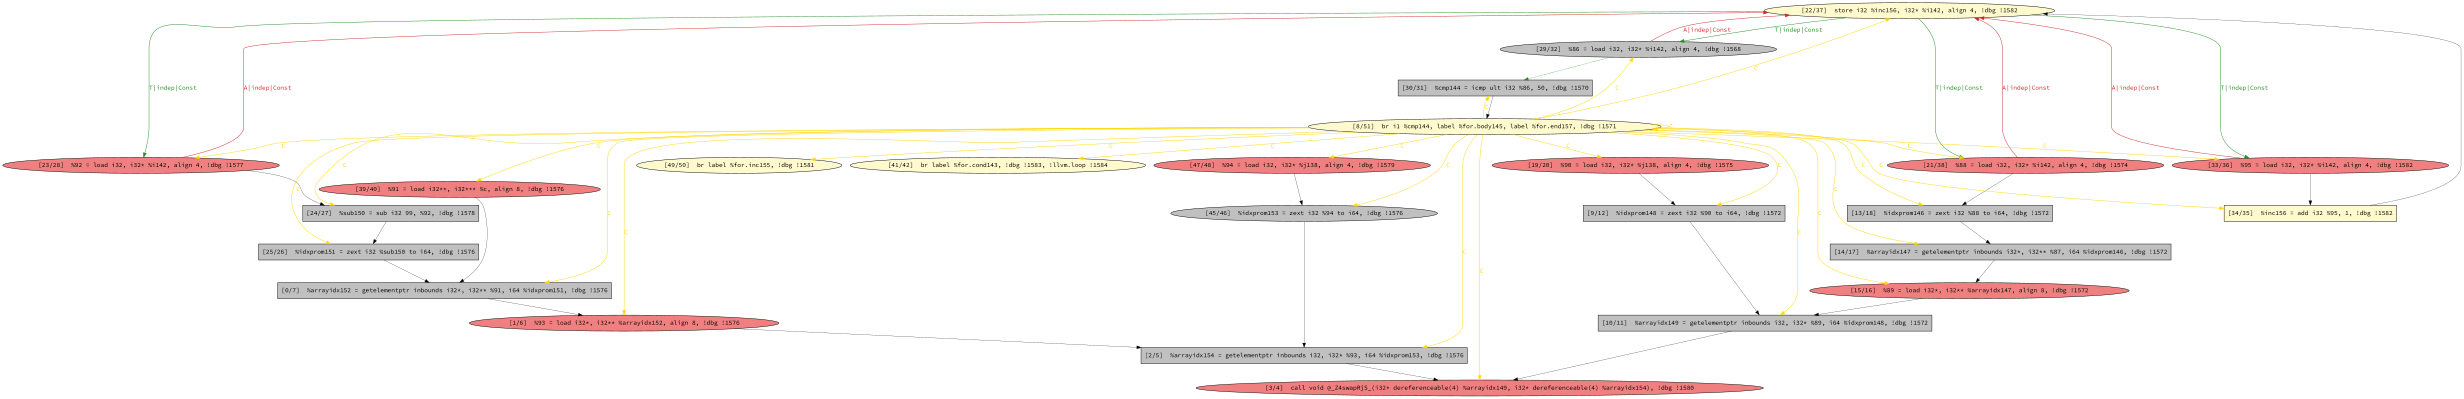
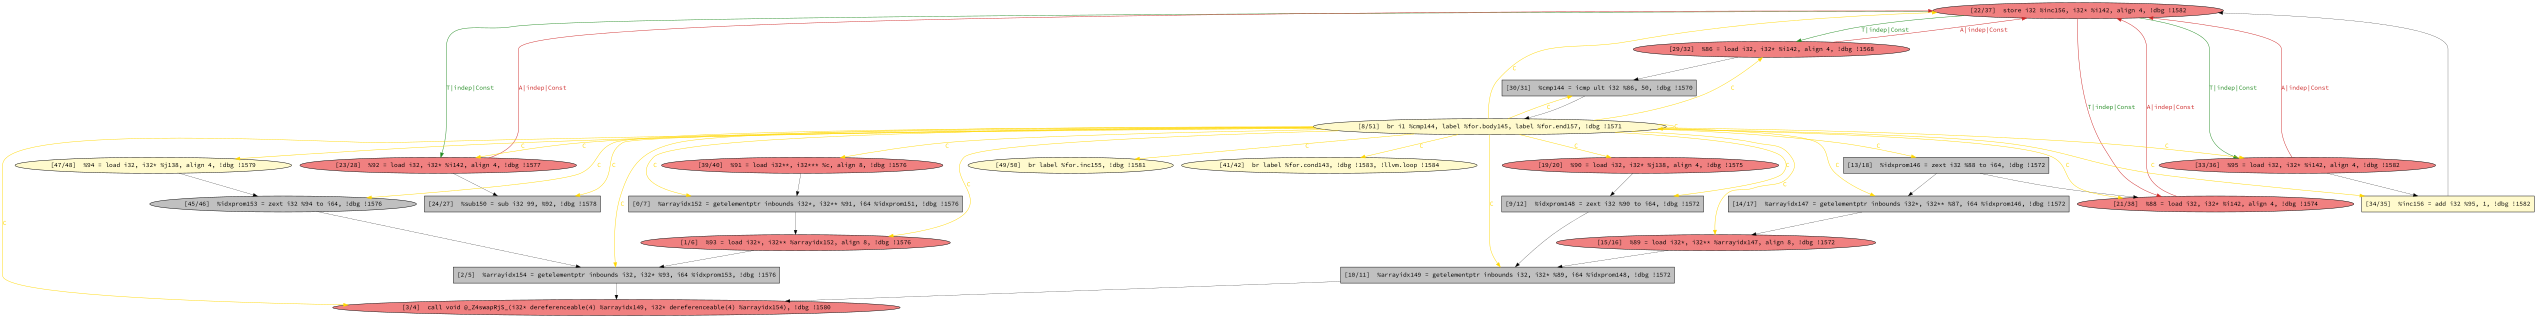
node "[22/37]  store i32 %inc156, i32* %i142, align 4, !dbg !1582": fillcolor lemonchiffon -> lightcoral
node "[29/32]  %86 = load i32, i32* %i142, align 4, !dbg !1568": fillcolor grey -> lightcoral
edge "[29/32]  %86 = load i32, i32* %i142, align 4, !dbg !1568" -> "[30/31]  %cmp144 = icmp ult i32 %86, 50, !dbg !1570": color forestgreen -> black
edge "[22/37]  store i32 %inc156, i32* %i142, align 4, !dbg !1582" -> "[21/38]  %88 = load i32, i32* %i142, align 4, !dbg !1574": color forestgreen -> firebrick3
node "[47/48]  %94 = load i32, i32* %j138, align 4, !dbg !1579": fillcolor lightcoral -> lemonchiffon
edge "[21/38]  %88 = load i32, i32* %i142, align 4, !dbg !1574" -> "[13/18]  %idxprom146 = zext i32 %88 to i64, !dbg !1572": reversed
node "[25/26]  %idxprom151 = zext i32 %sub150 to i64, !dbg !1576": removed
